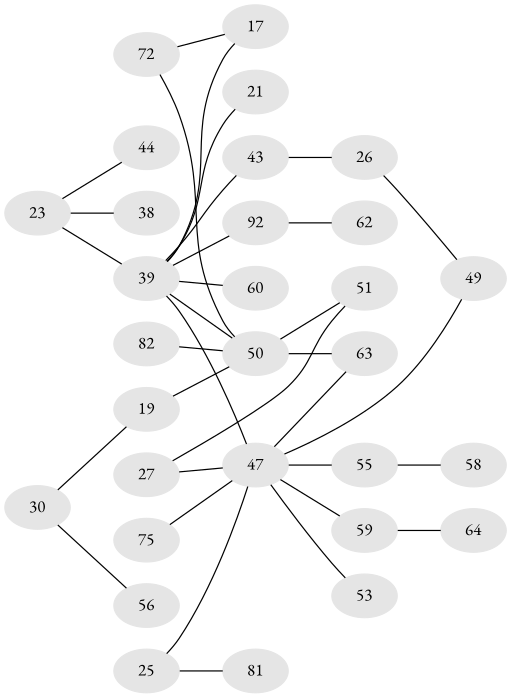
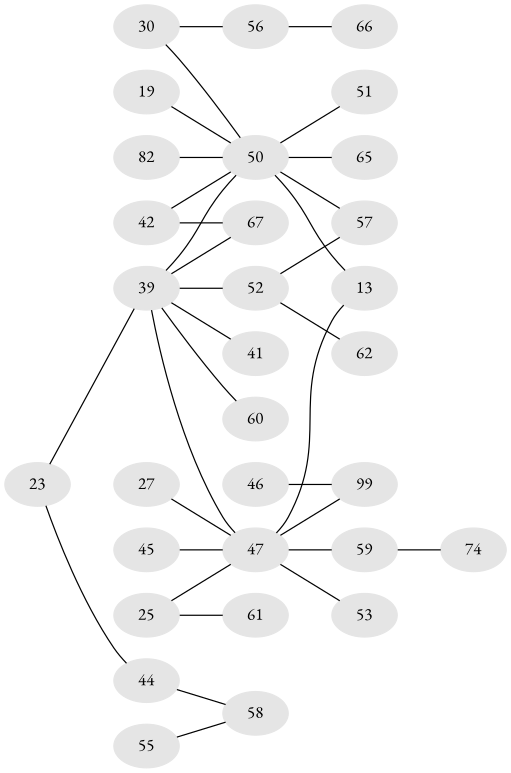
node "17": label "17" -> "67"
node "66": added
node "72": label "72" -> "42"
node "21": label "21" -> "41"
node "43": removed
node "26": label "26" -> "46"
node "65": added
node "38": removed
node "92": label "92" -> "52"
node "57": added
node "49": label "49" -> "99"
node "63": label "63" -> "13"
edge "51" -- "27": removed
edge "19" -- "30": now "50" -- "30"
edge "47" -- "55": removed
node "64": label "64" -> "74"
node "75": label "75" -> "45"
node "81": label "81" -> "61"
edge "44" -- "58": added
